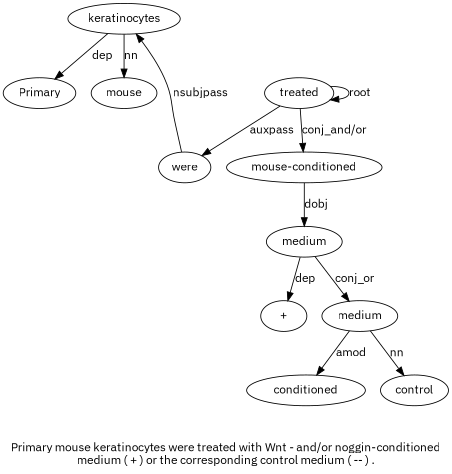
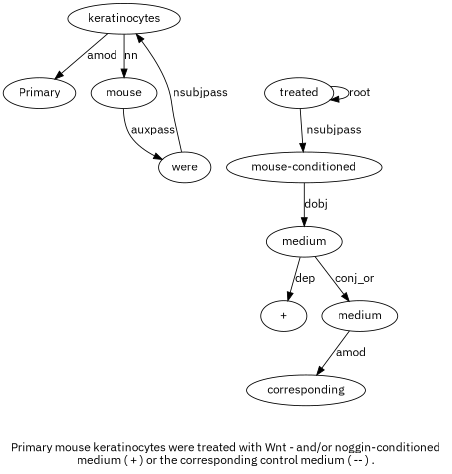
edge "keratinocytes" -> "Primary": label "dep" -> "amod"
edge "treated" -> "were": now "mouse" -> "were"
edge "treated" -> "mouse-conditioned": label "conj_and/or" -> "nsubjpass"
node "conditioned": label "conditioned" -> "corresponding"
node "control": removed
